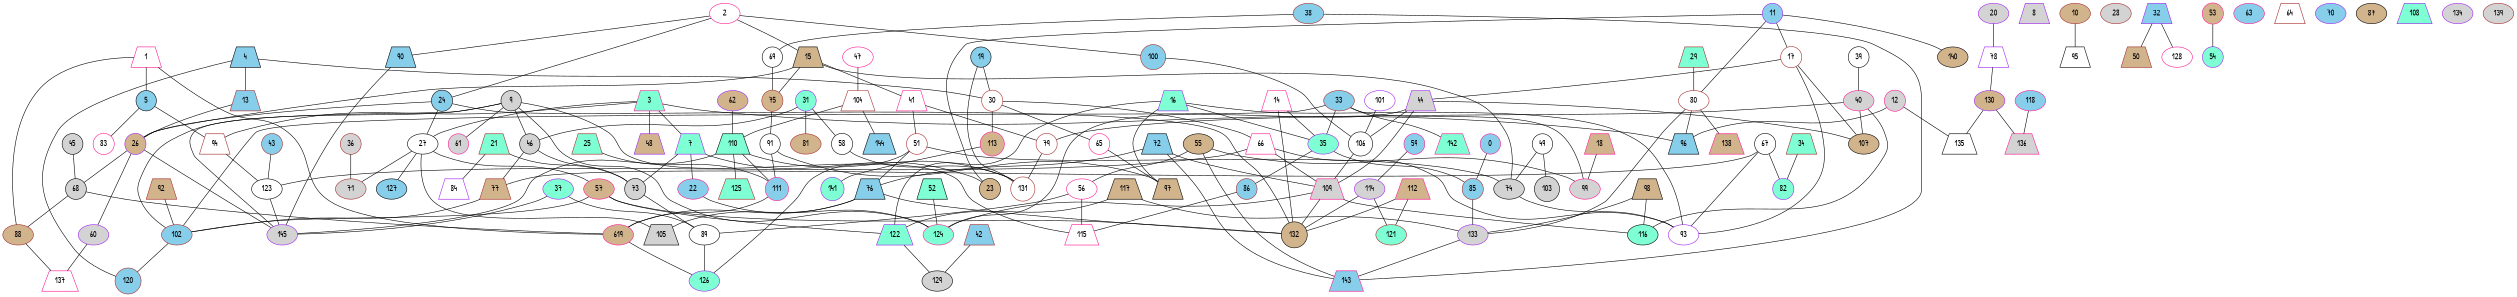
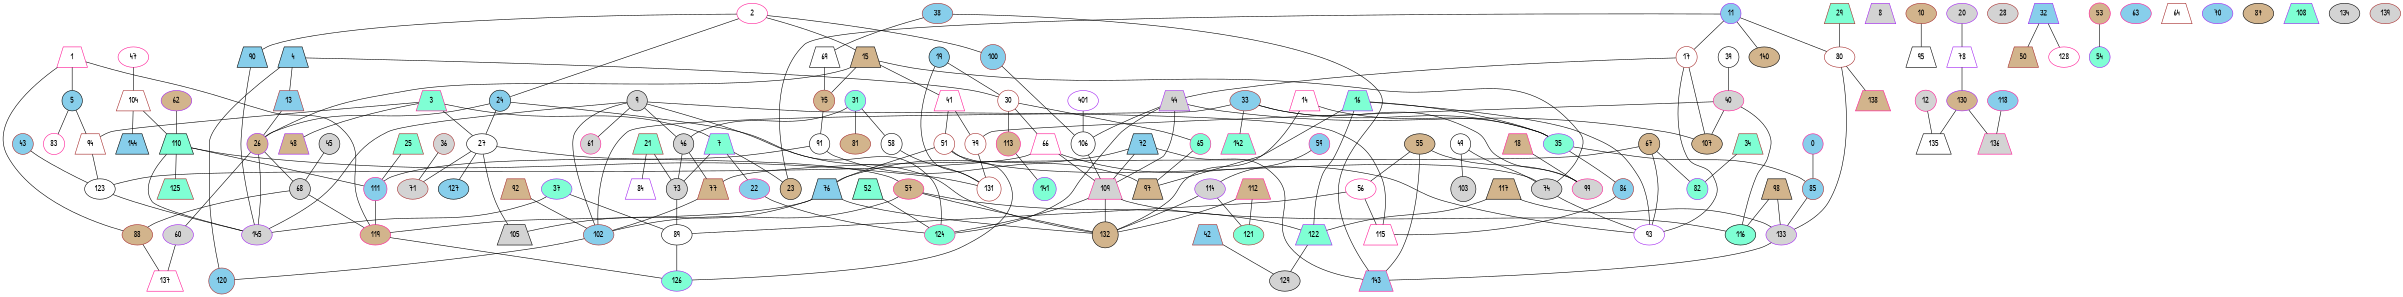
node "134": color purple -> black
node "69": shape circle -> trapezium
node "101": label "101" -> "401"
node "65": fillcolor white -> aquamarine
node "96": removed
node "67": fillcolor white -> tan
node "619": label "619" -> "119"
